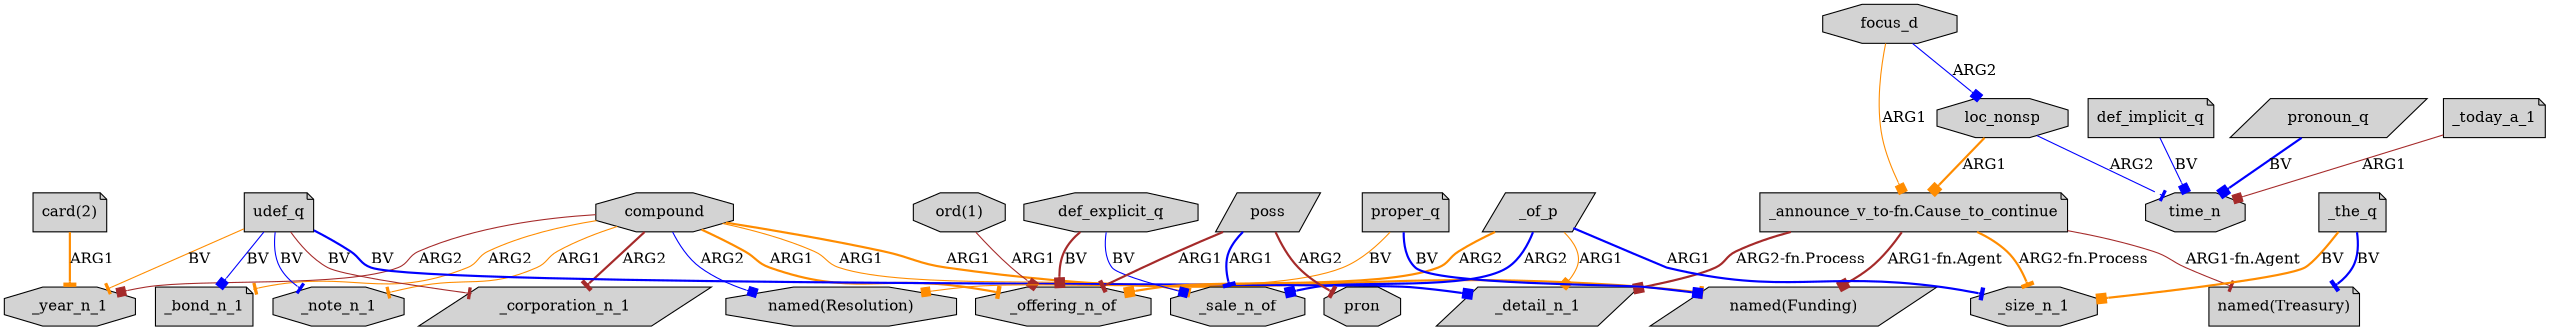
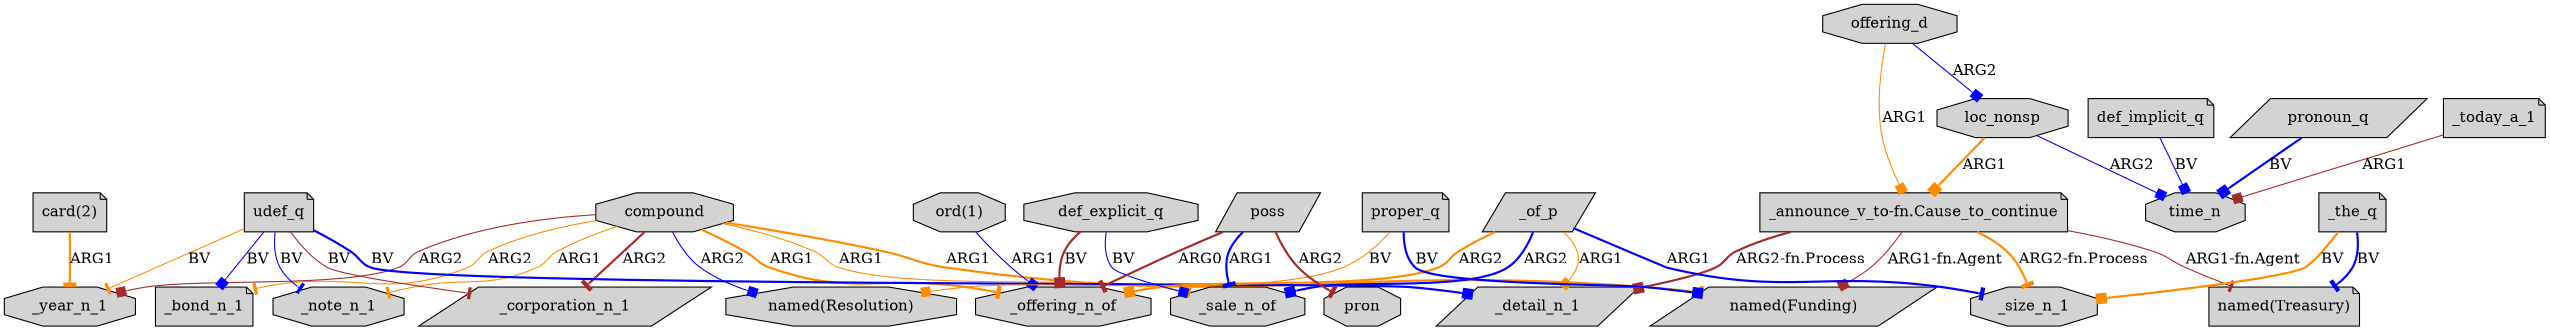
node "focus_d": label "focus_d" -> "offering_d"
edge "loc_nonsp" -> "time_n": arrowhead tee -> box
edge "ord(1)" -> "_offering_n_of": color brown -> blue
edge "poss" -> "_offering_n_of": label "ARG1" -> "ARG0"
edge "_announce_v_to-fn.Cause_to_continue" -> "named(Funding)": style bold -> solid
